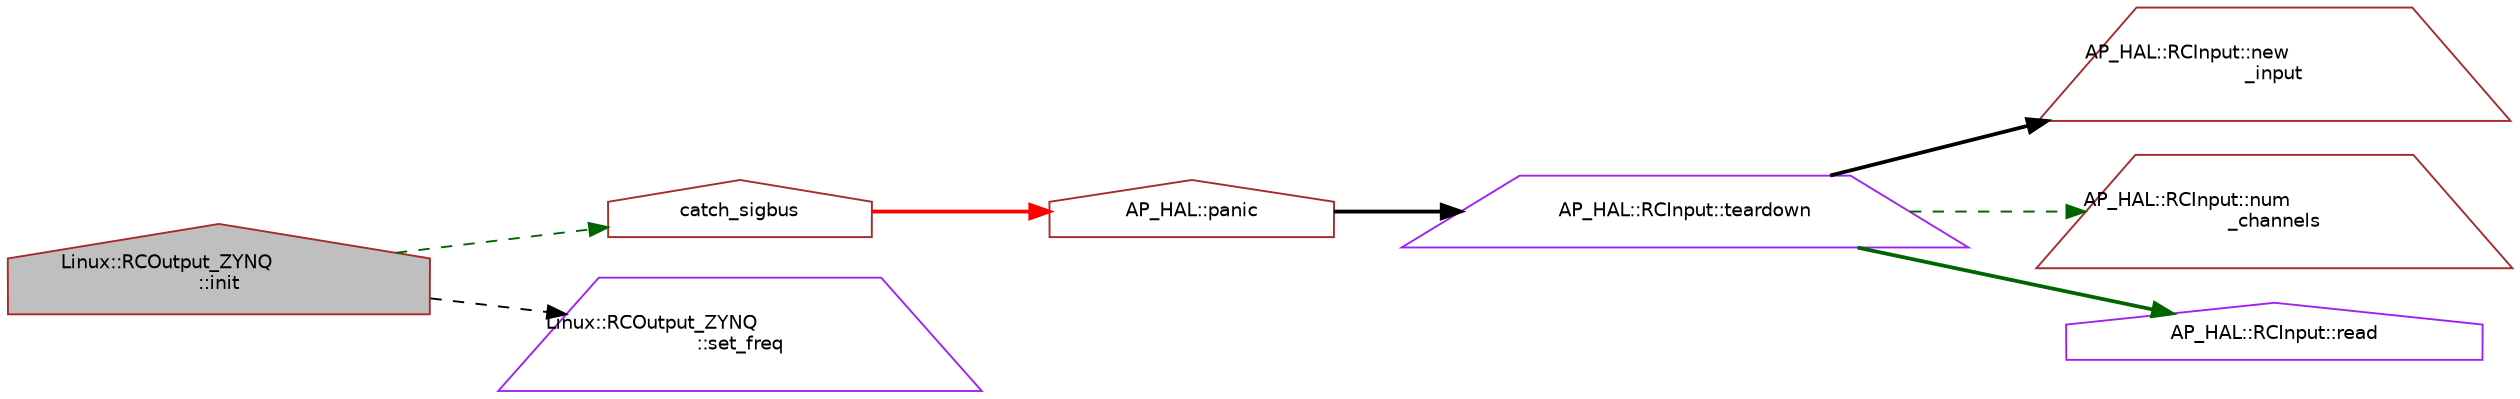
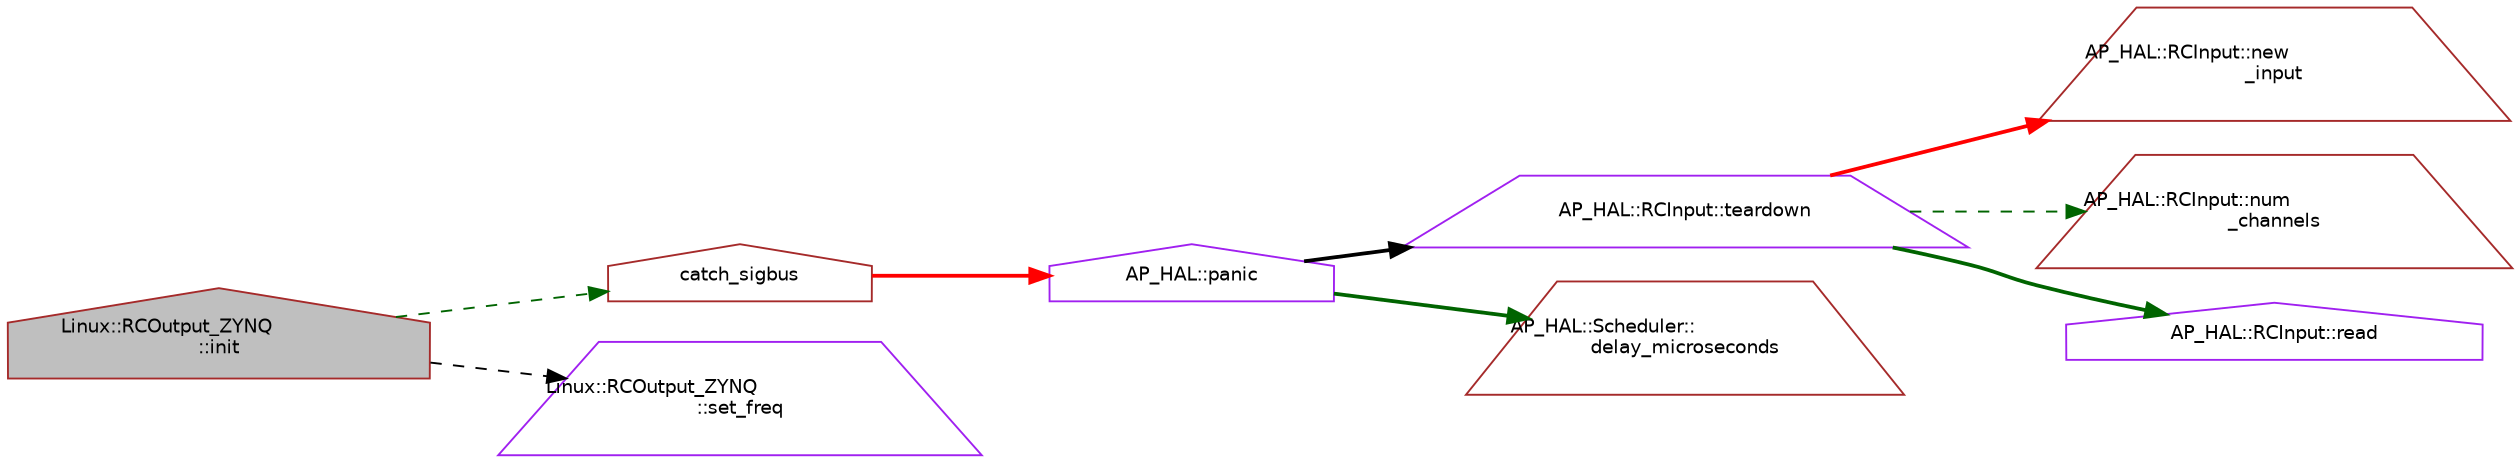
edge "AP_HAL::RCInput::teardown" -> "AP_HAL::RCInput::new _input": color black -> red
node "AP_HAL::panic": color brown -> purple
node "AP_HAL::Scheduler:: delay_microseconds": added
